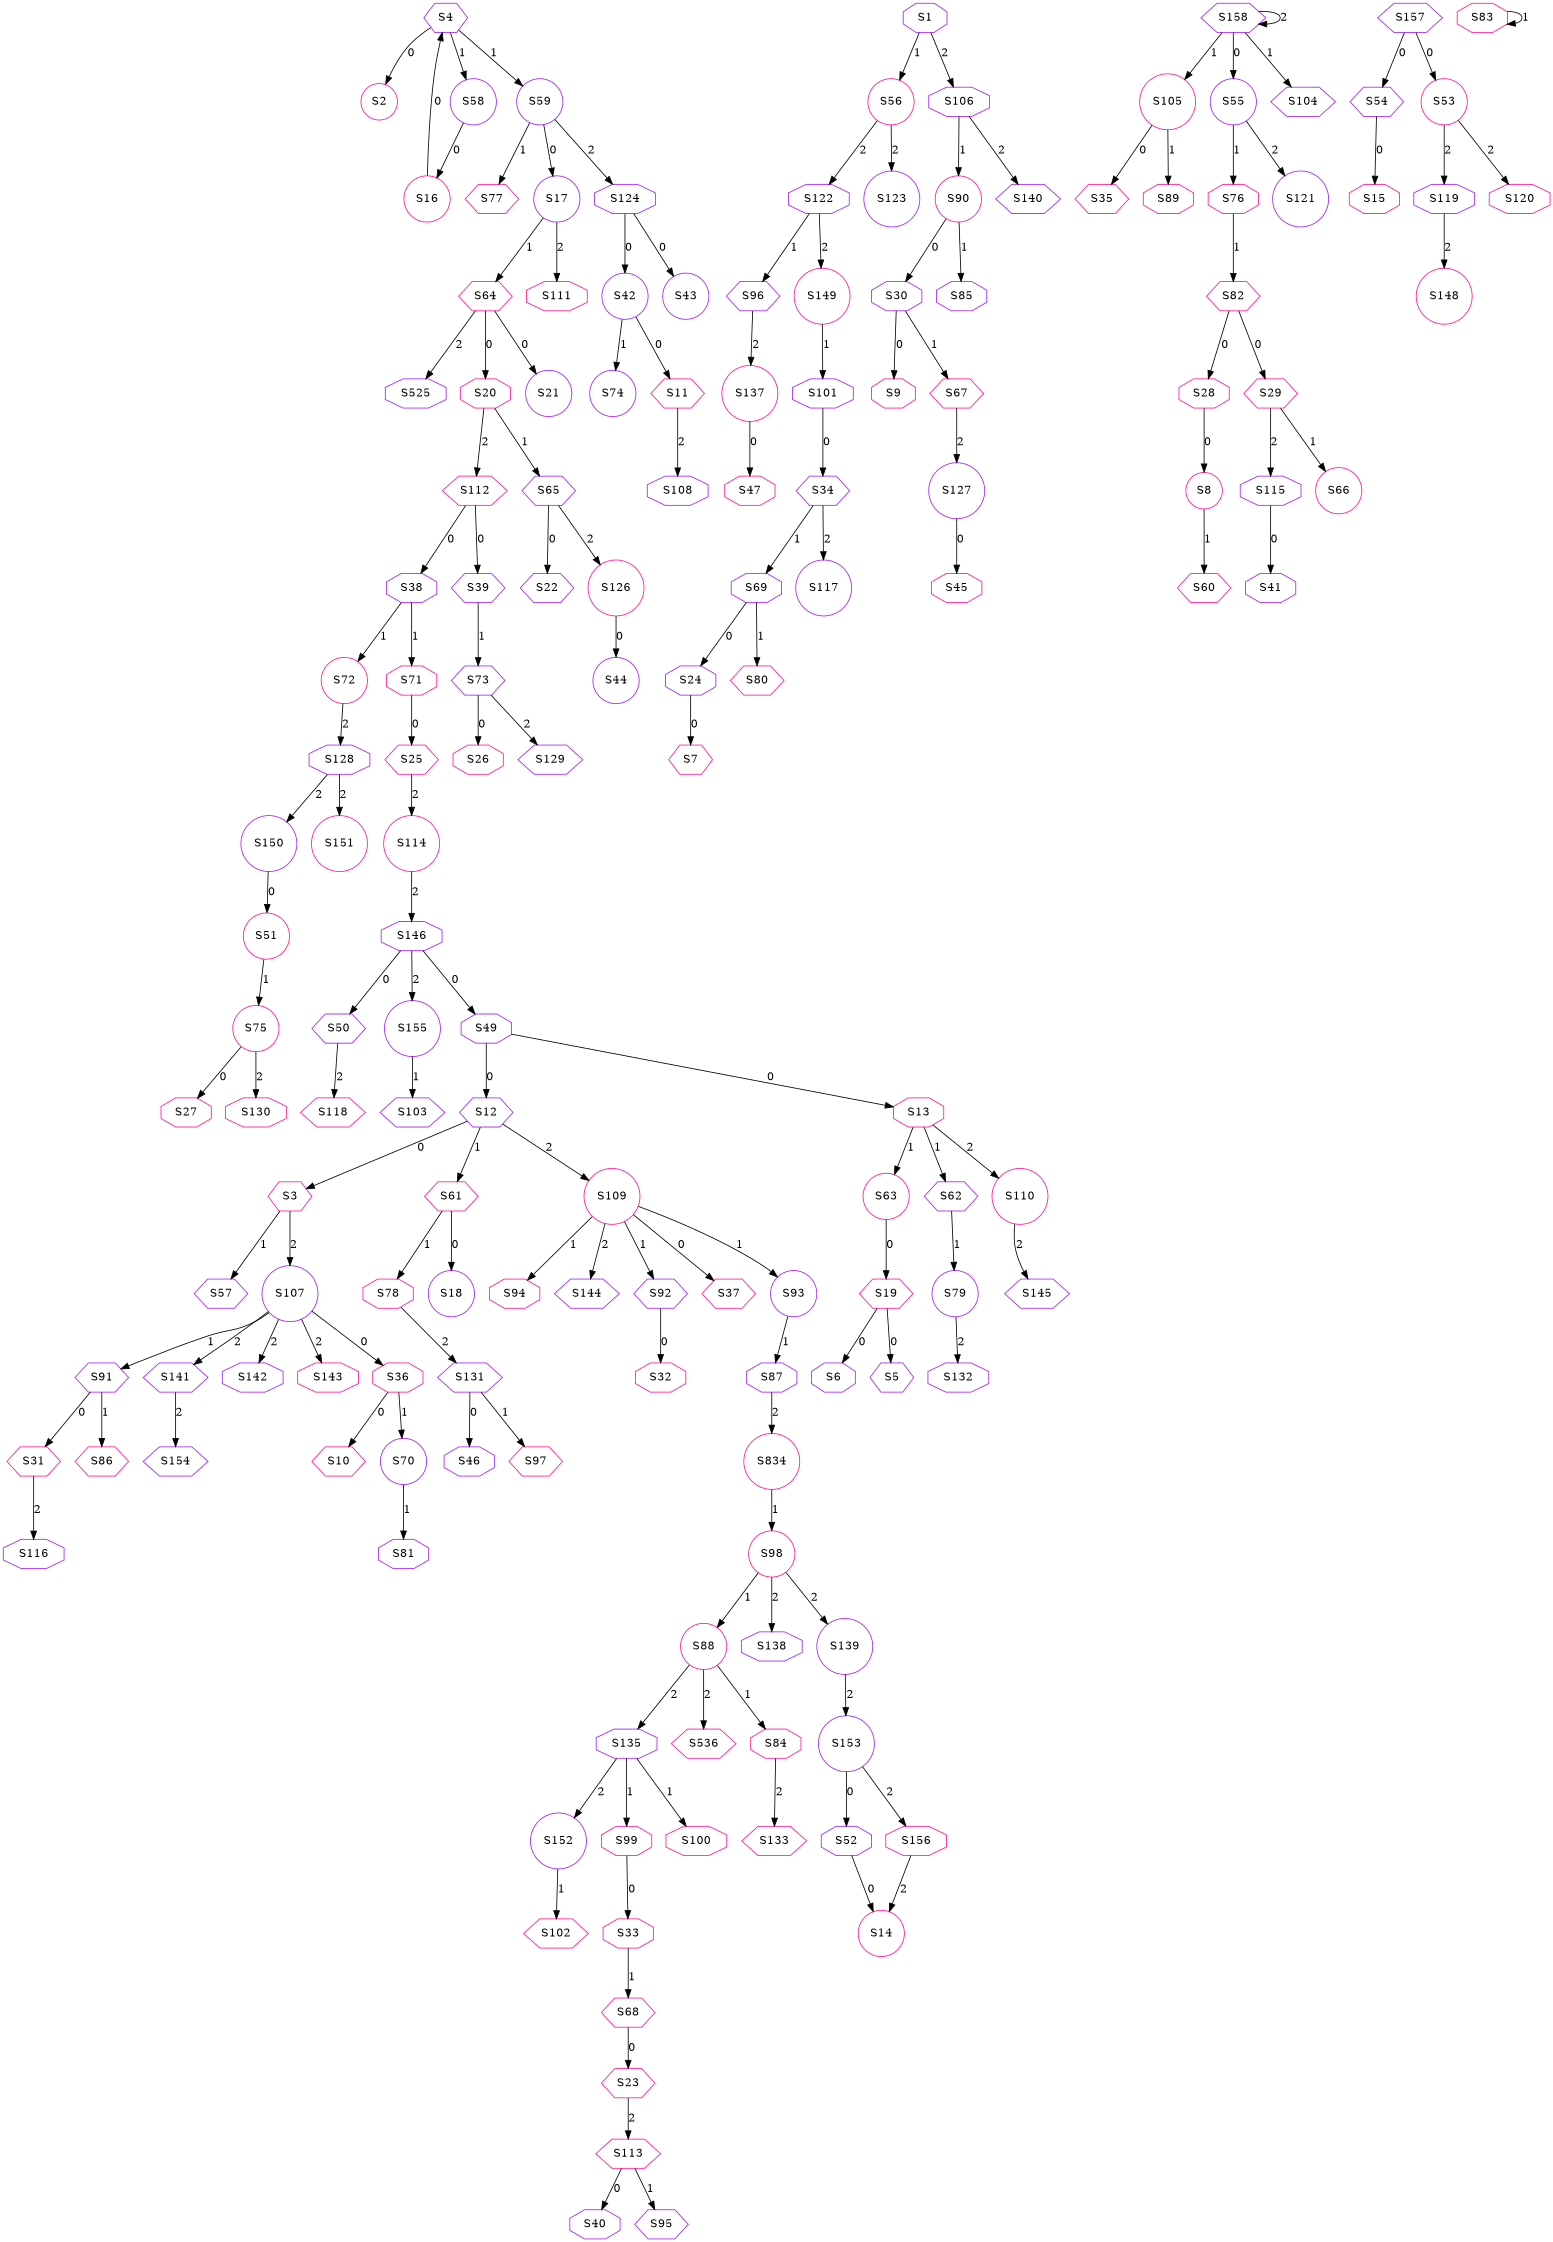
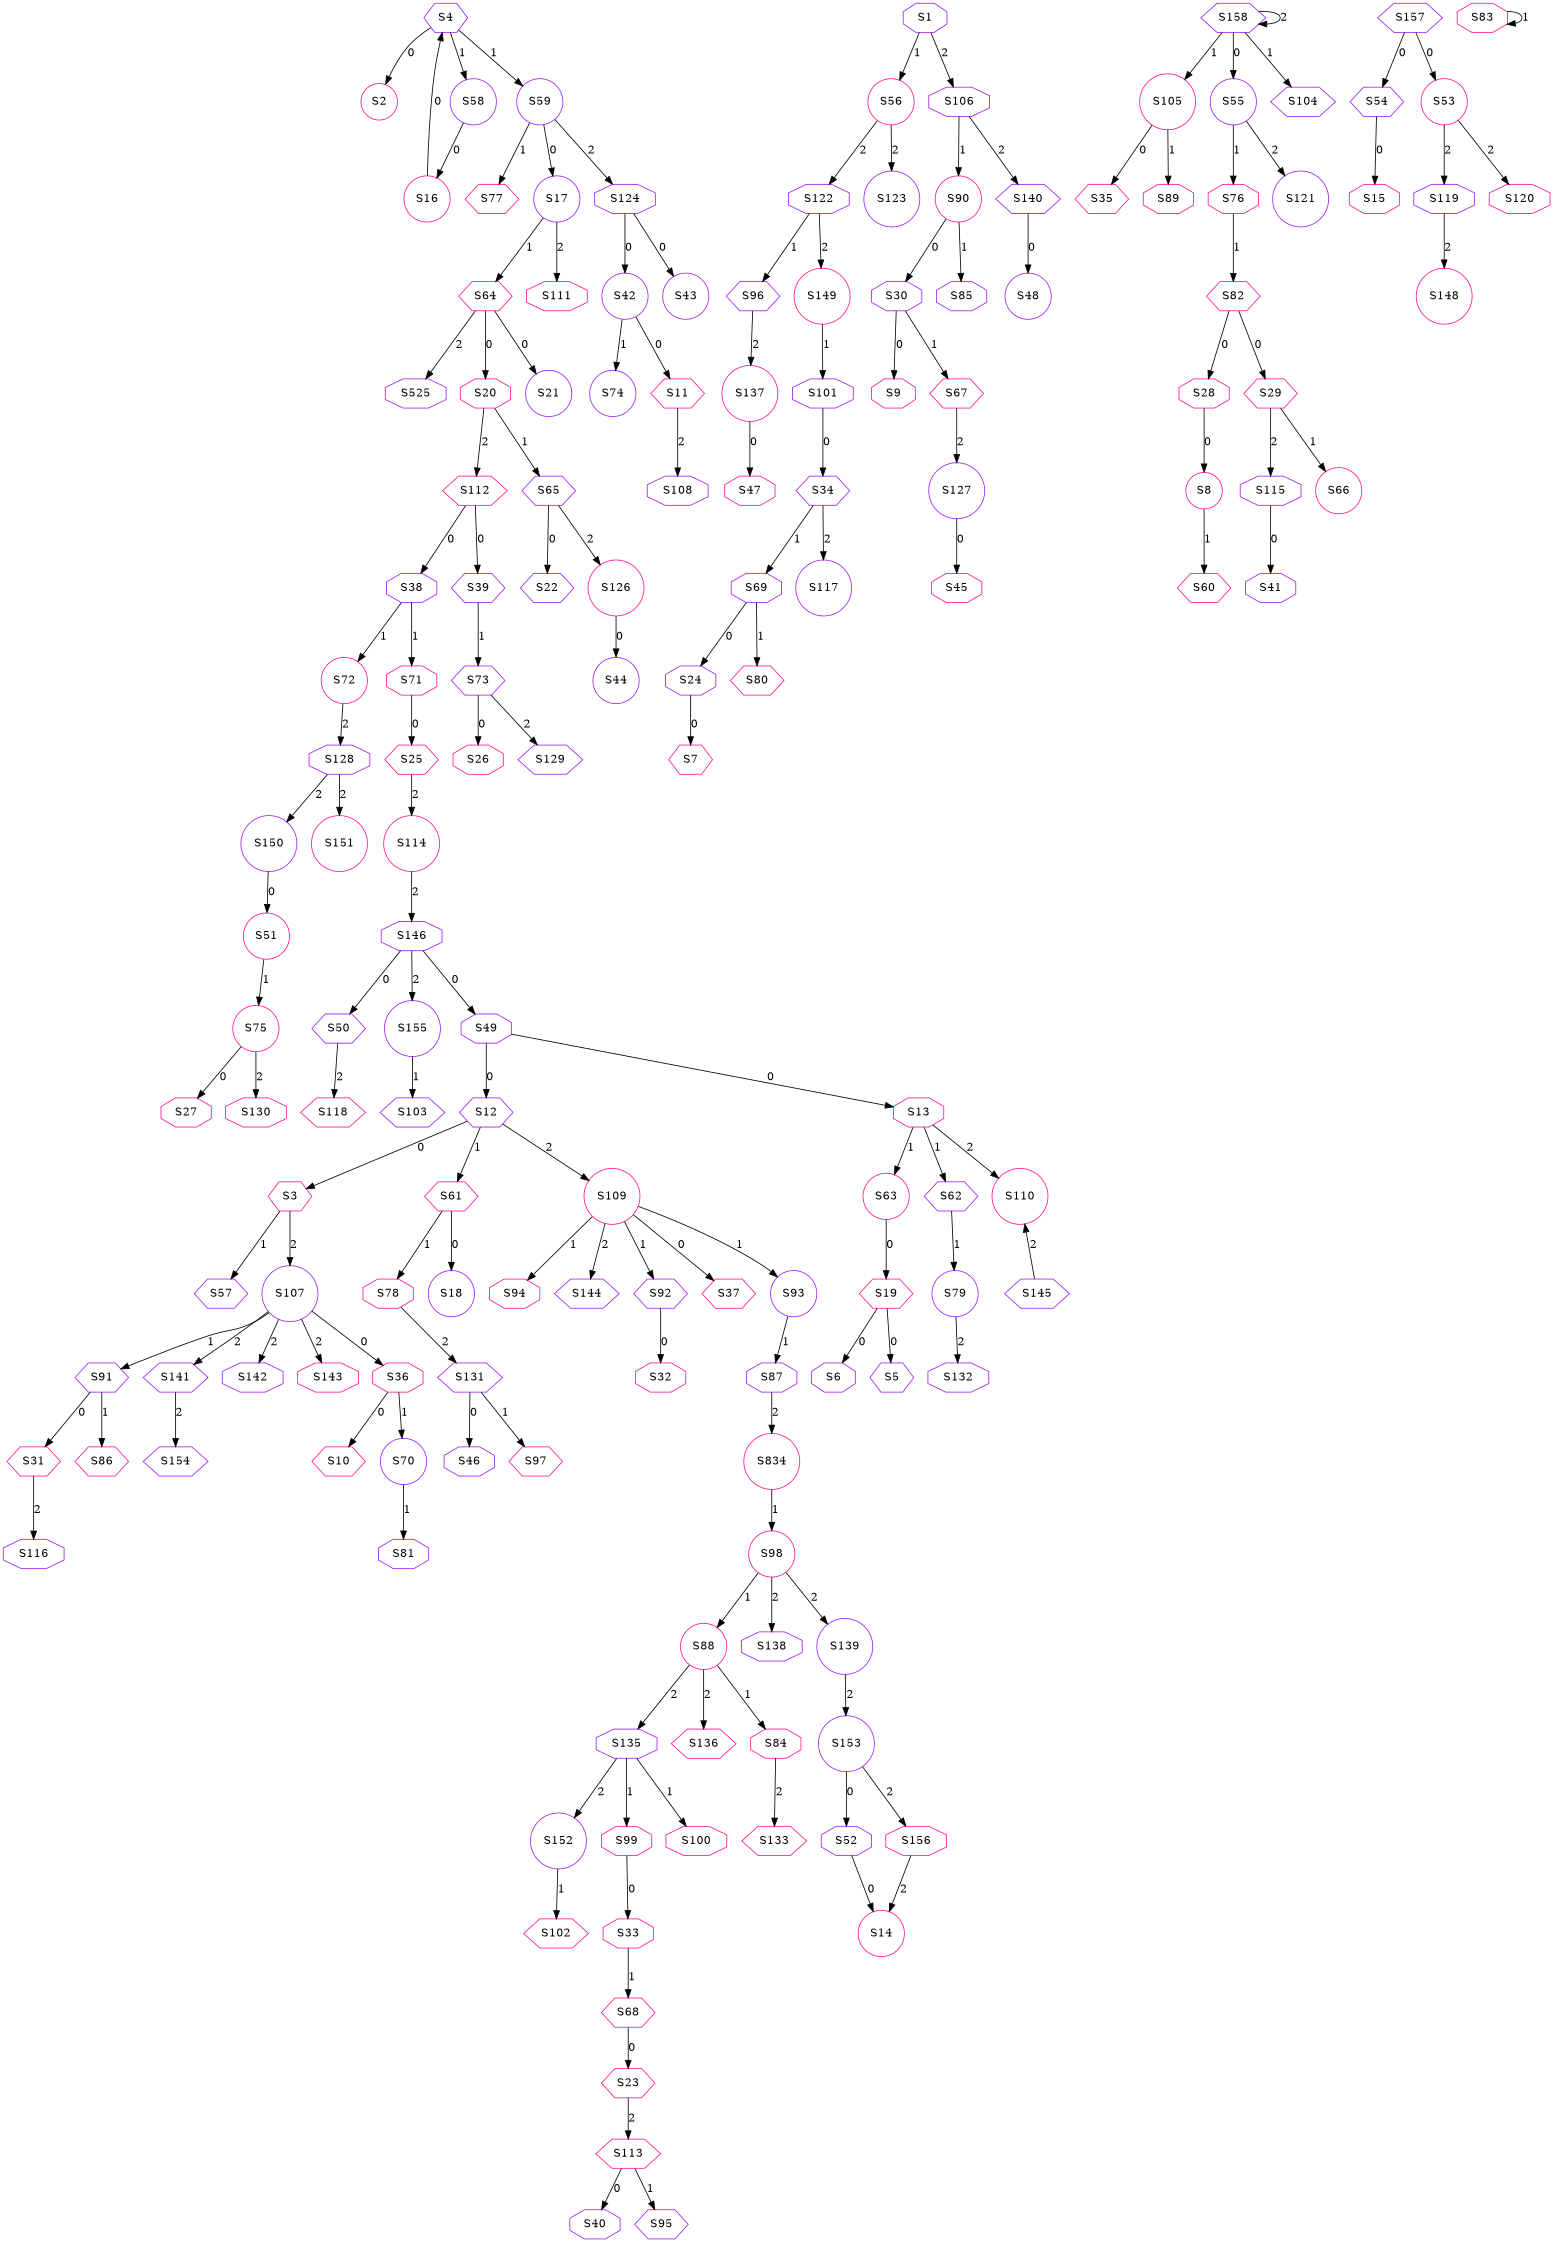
node "S48": added
edge "S110" -> "S145": reversed
node "S536": label "S536" -> "S136"
